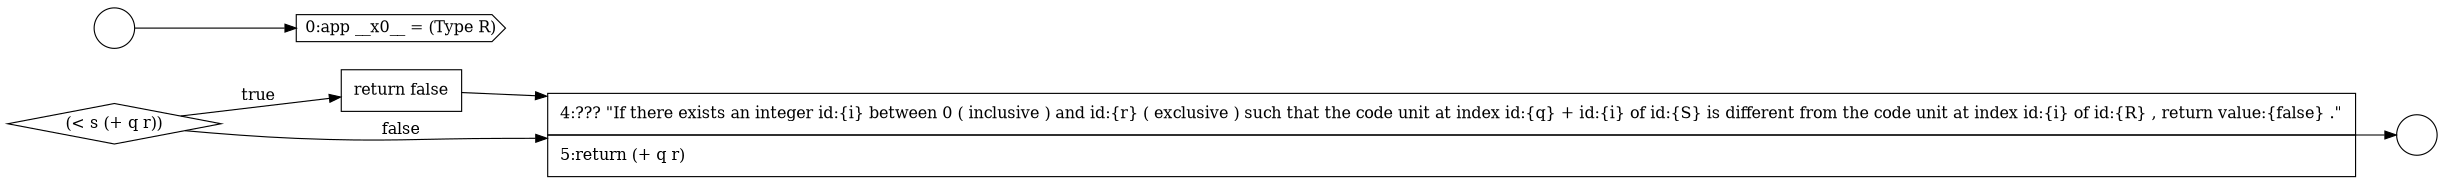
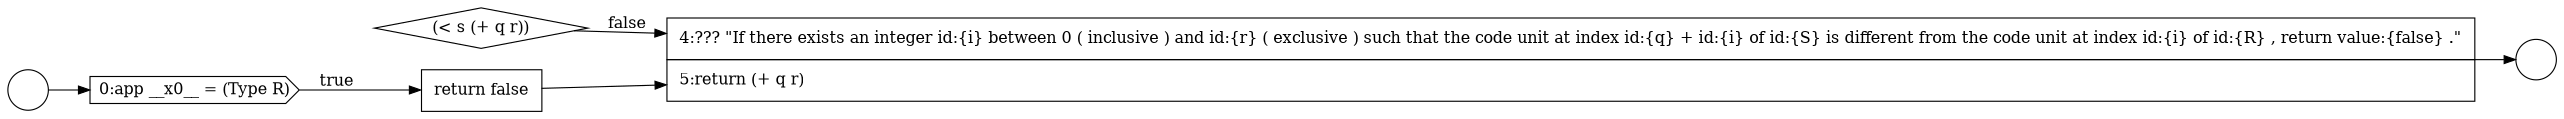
edge "(< s (+ q r))" -> "return false": now "0:app __x0__ = (Type R)" -> "return false"
